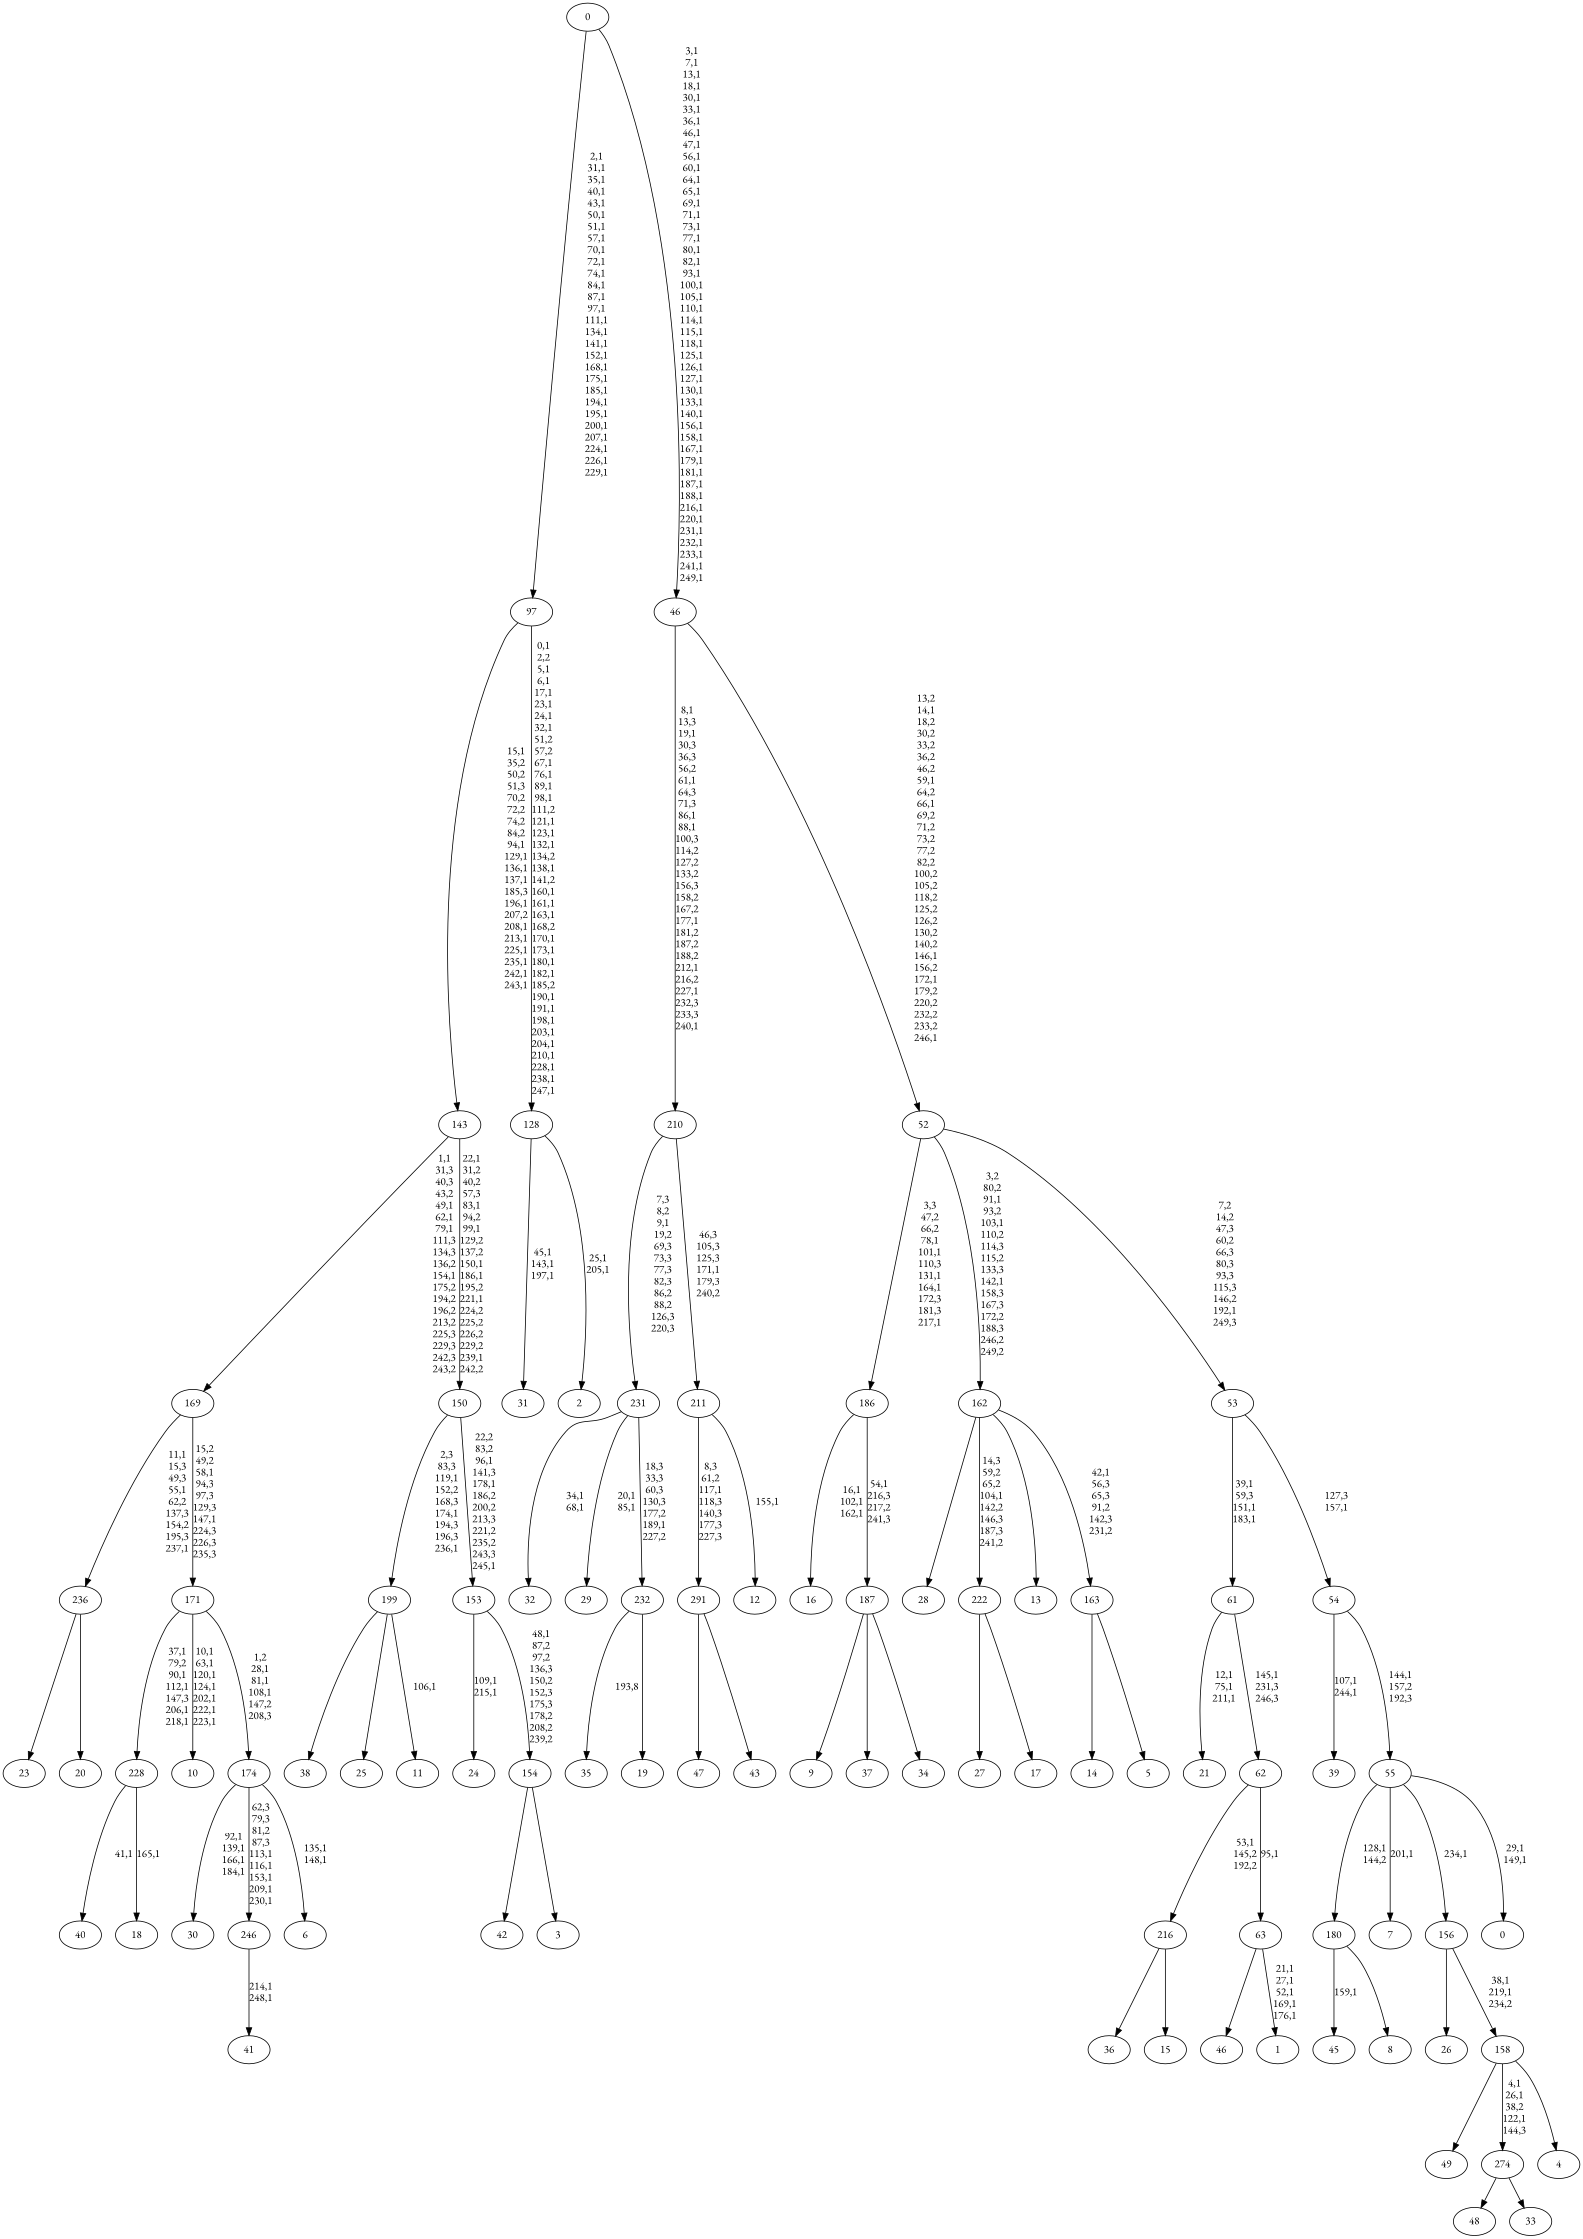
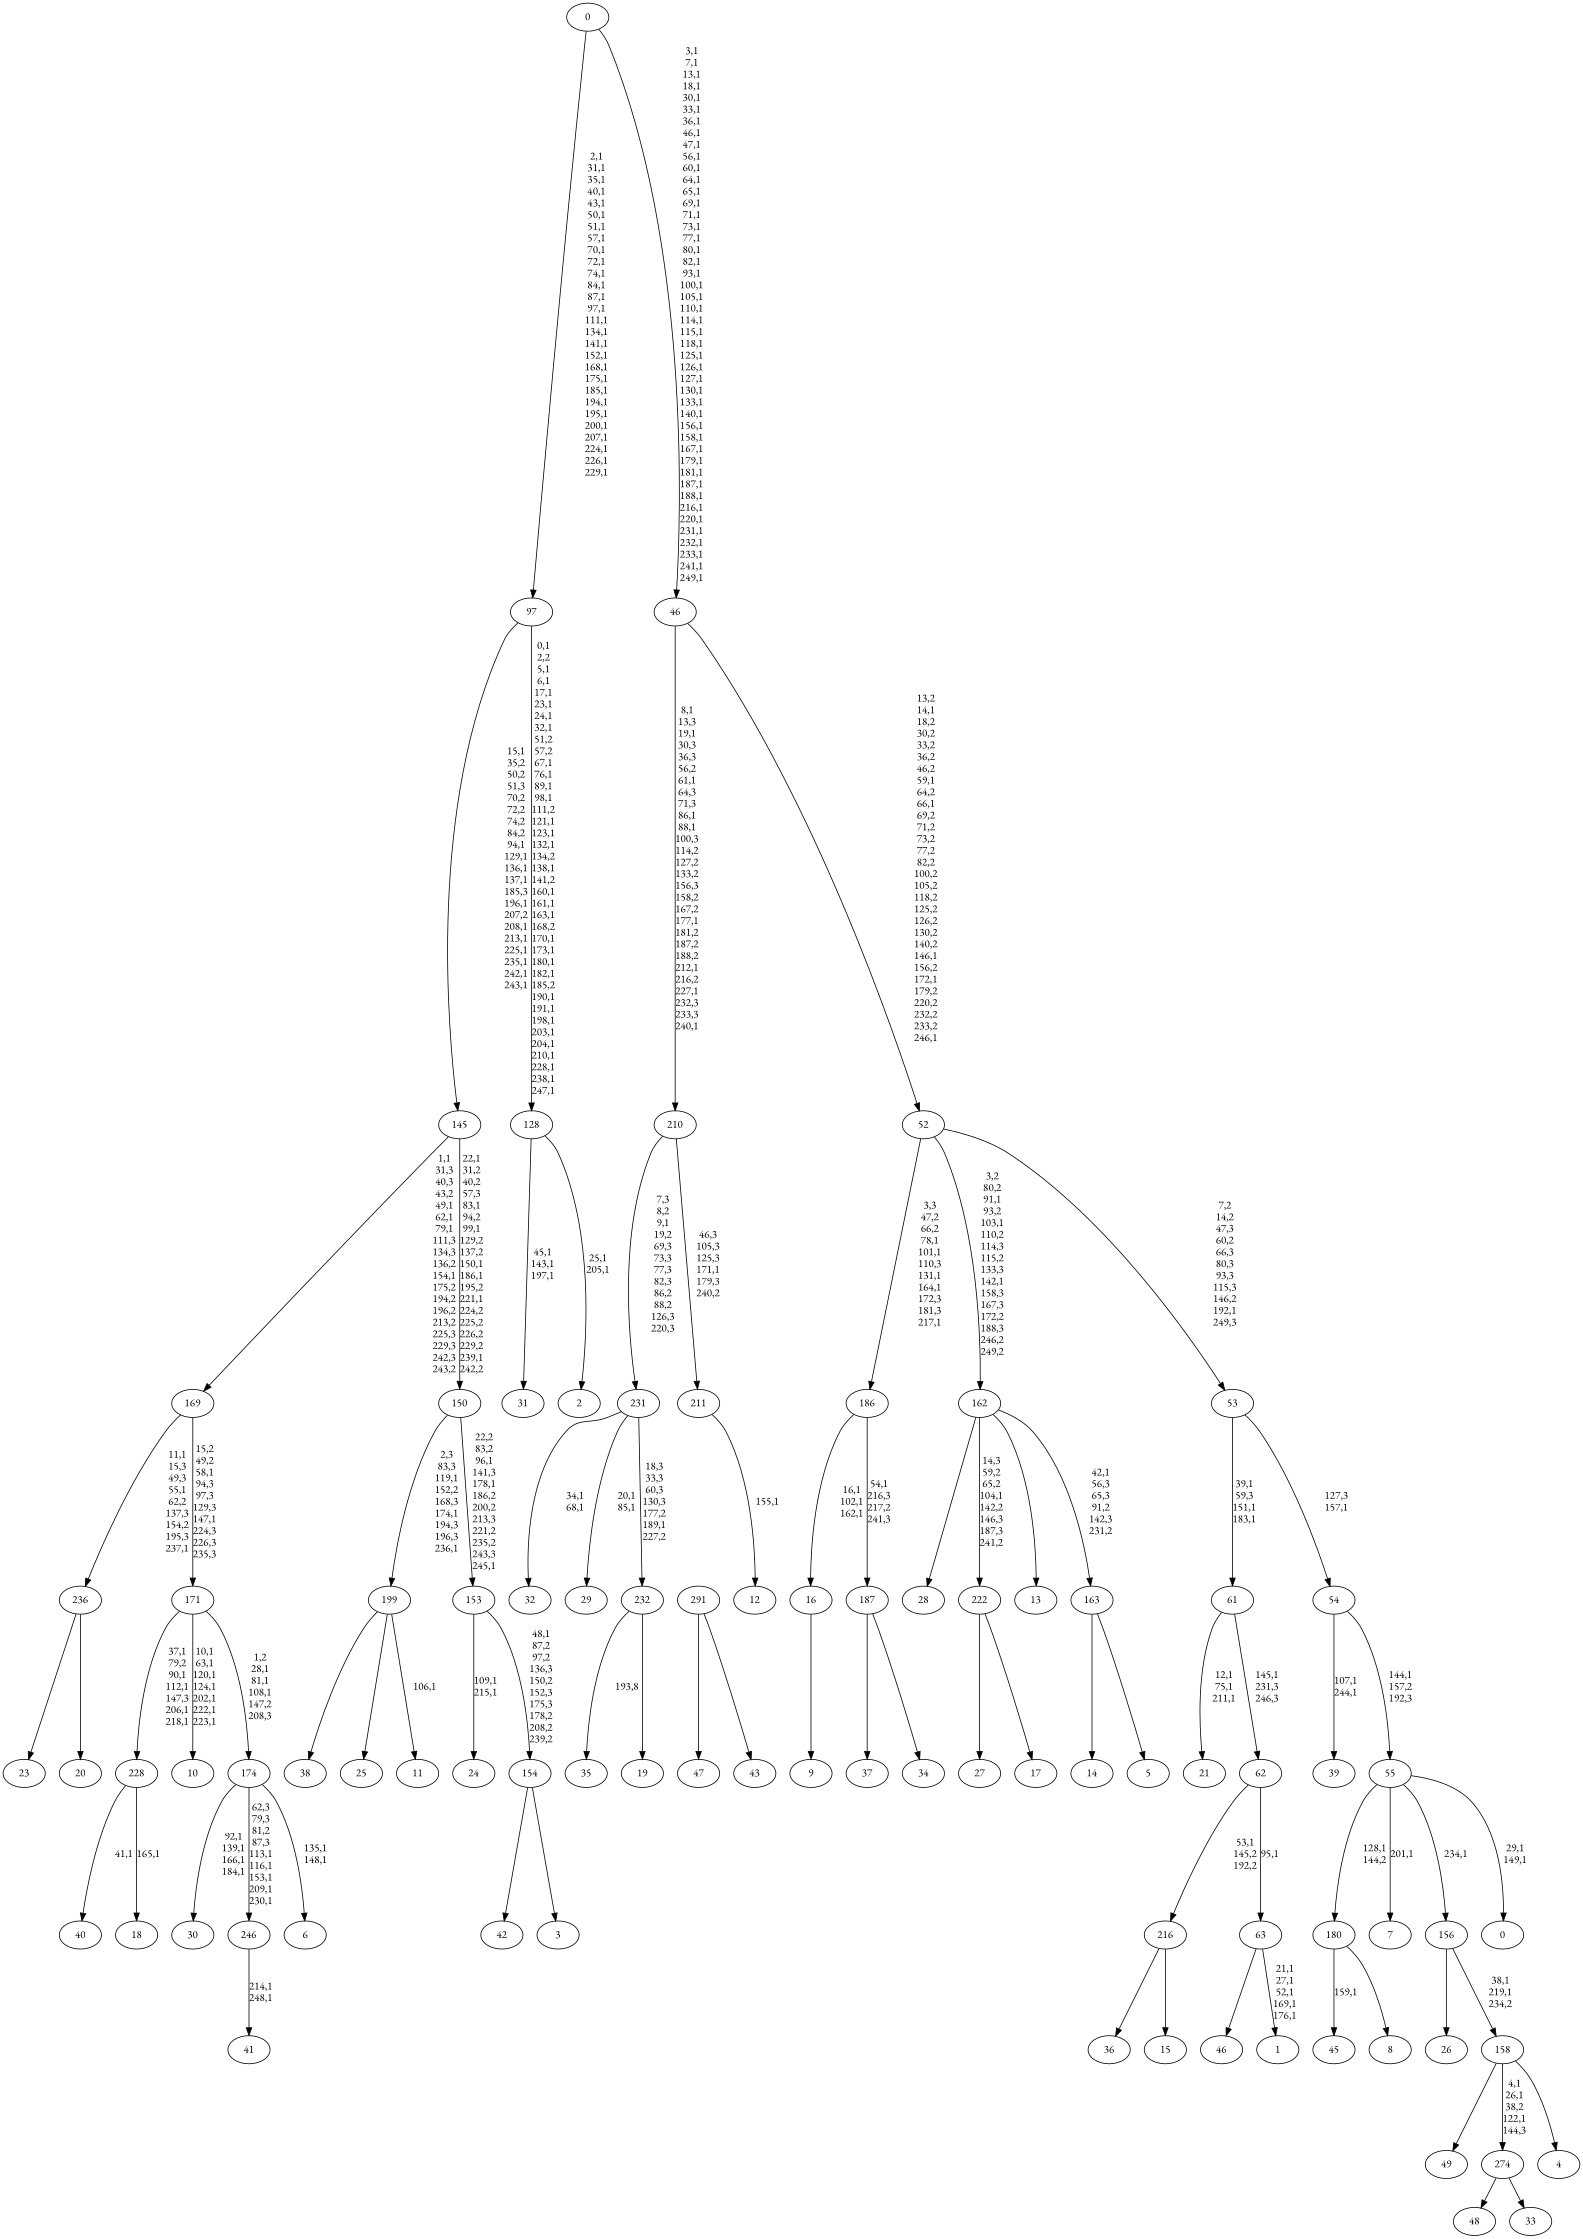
node "143": label "143" -> "145"
edge "211" -> "291": removed, label "8,3 61,2 117,1 118,3 140,3 177,3 227,3"
edge "187" -> "9": now "16" -> "9"
